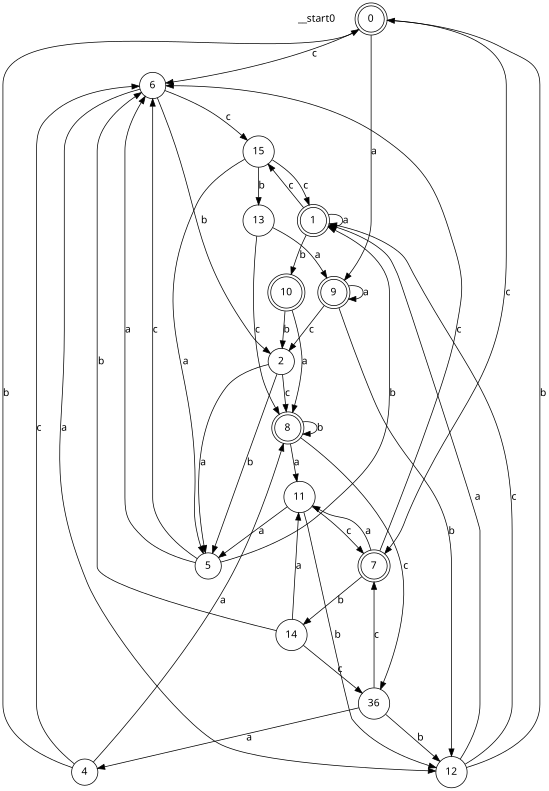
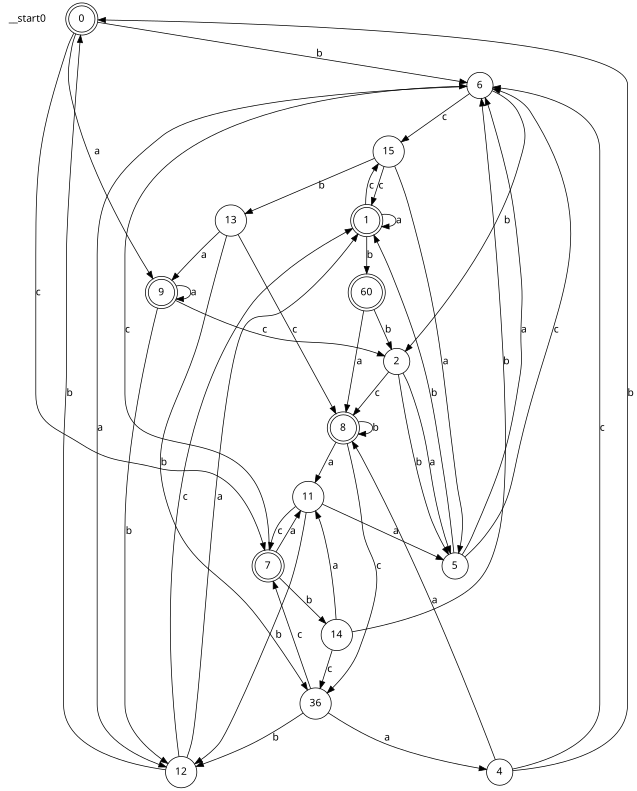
edge "0" -> "6": label "c" -> "b"
node "10": label "10" -> "60"
edge "13" -> "36": added, label "b"
